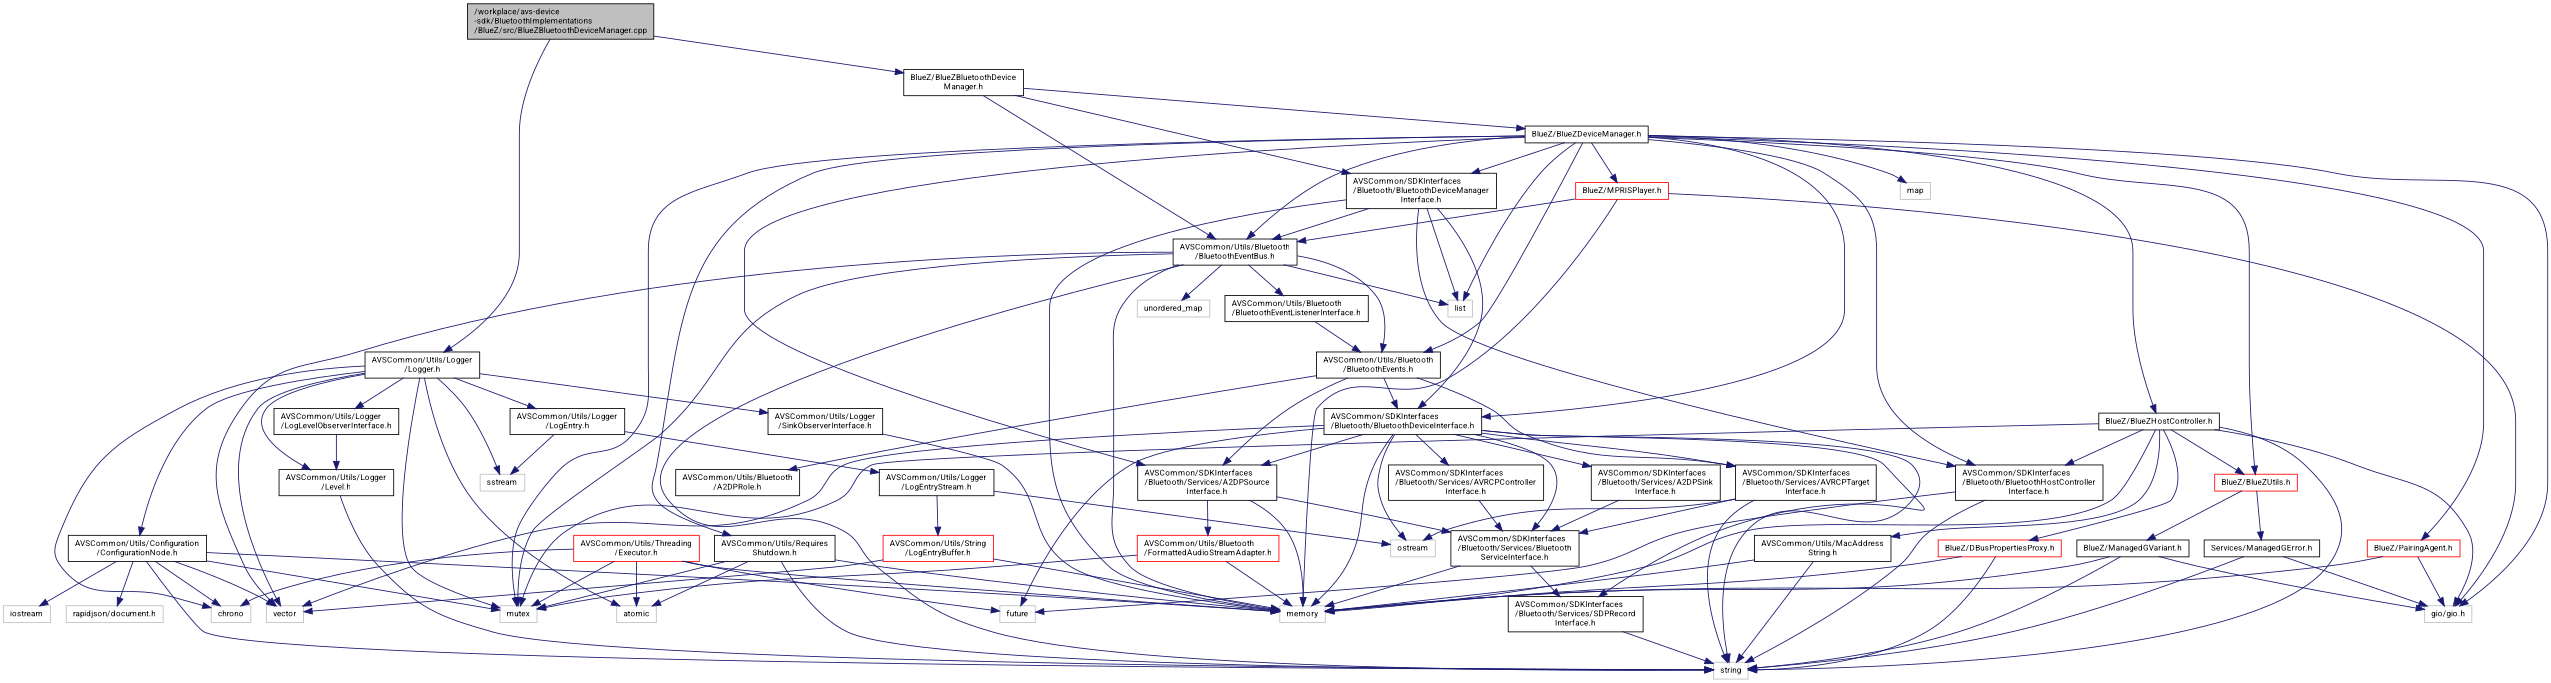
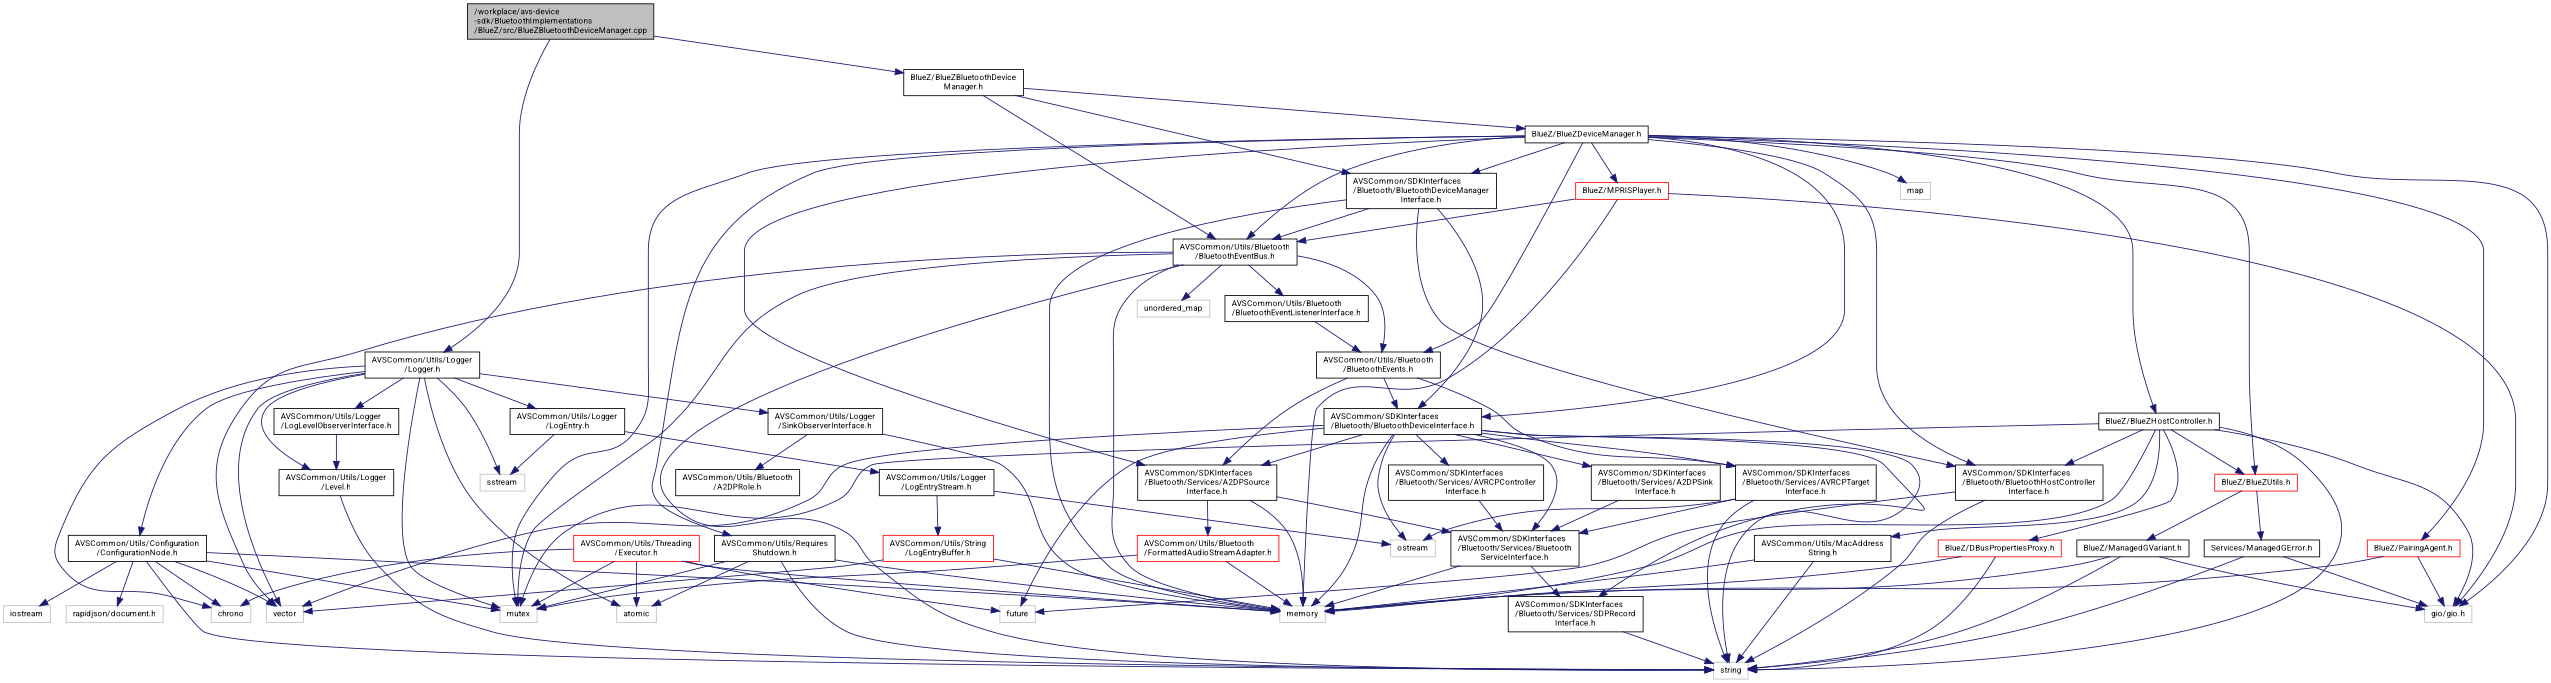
node "list": removed
edge "AVSCommon/Utils/Bluetooth /BluetoothEvents.h" -> "AVSCommon/Utils/Bluetooth /A2DPRole.h": now "AVSCommon/Utils/Logger /SinkObserverInterface.h" -> "AVSCommon/Utils/Bluetooth /A2DPRole.h"
